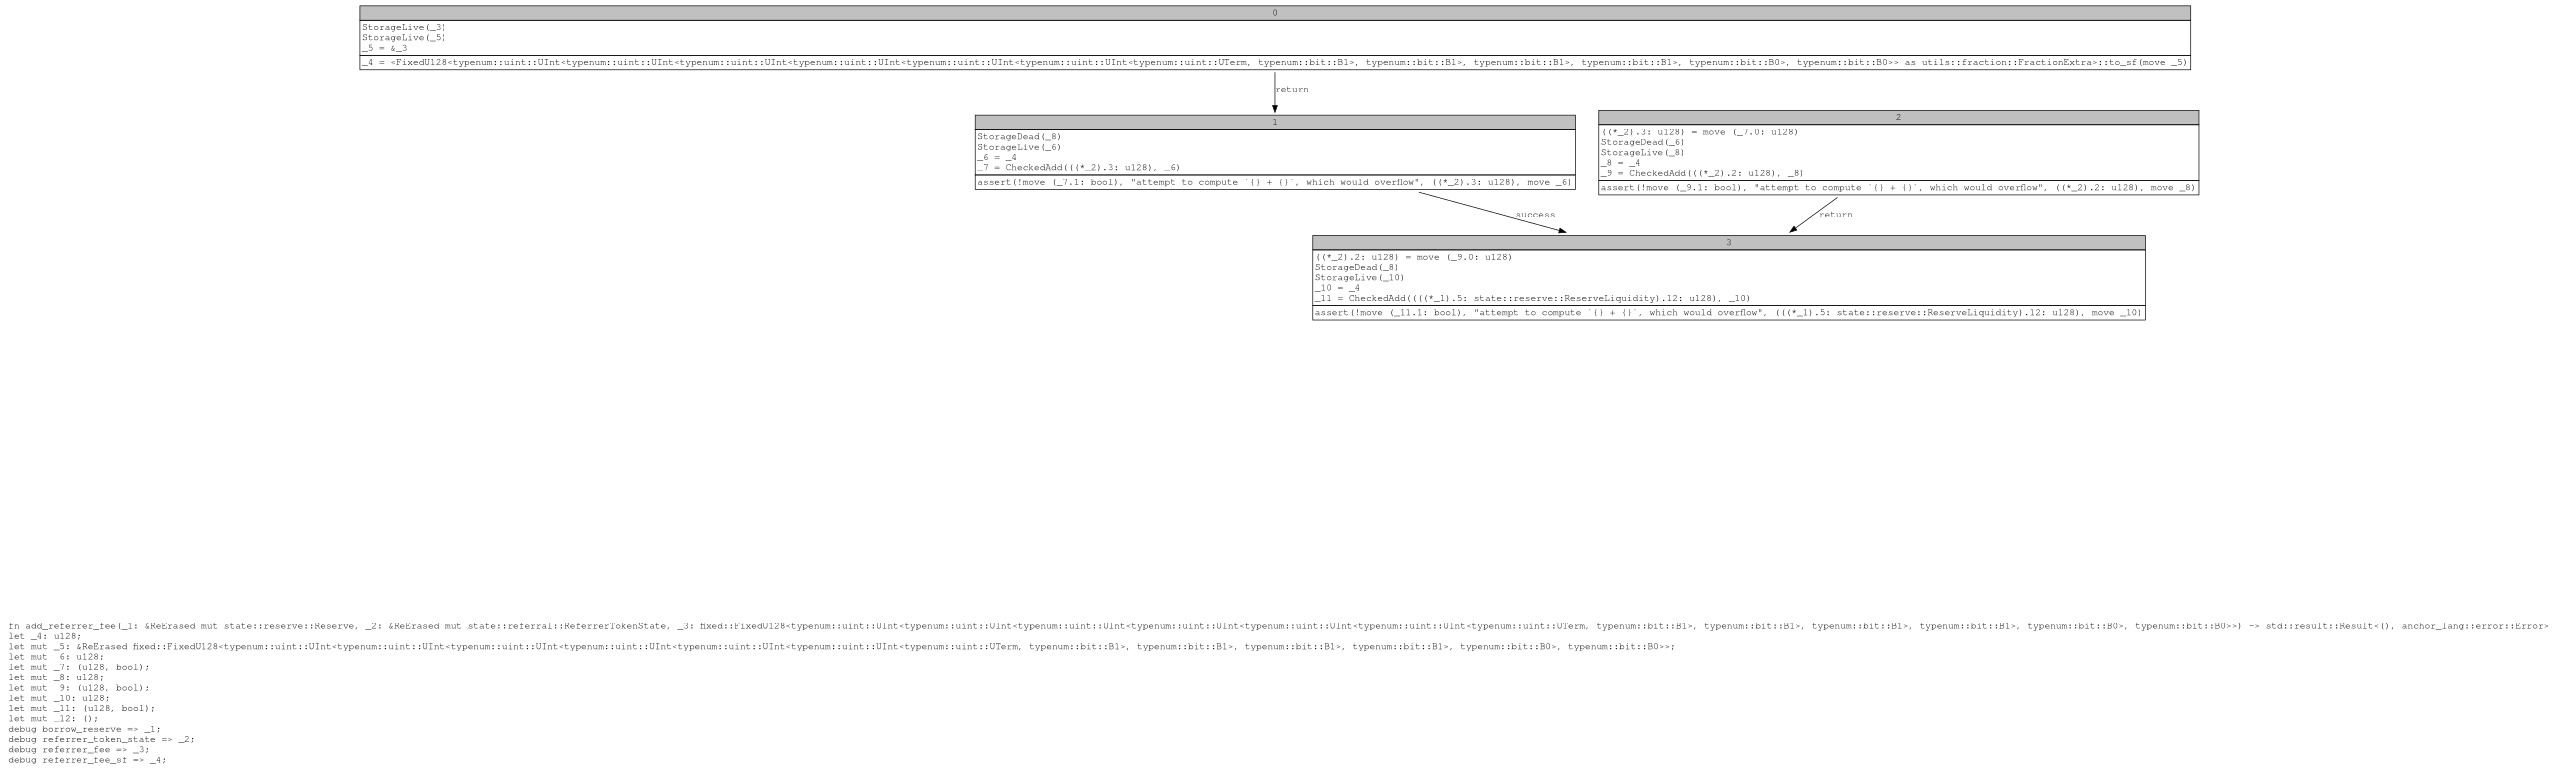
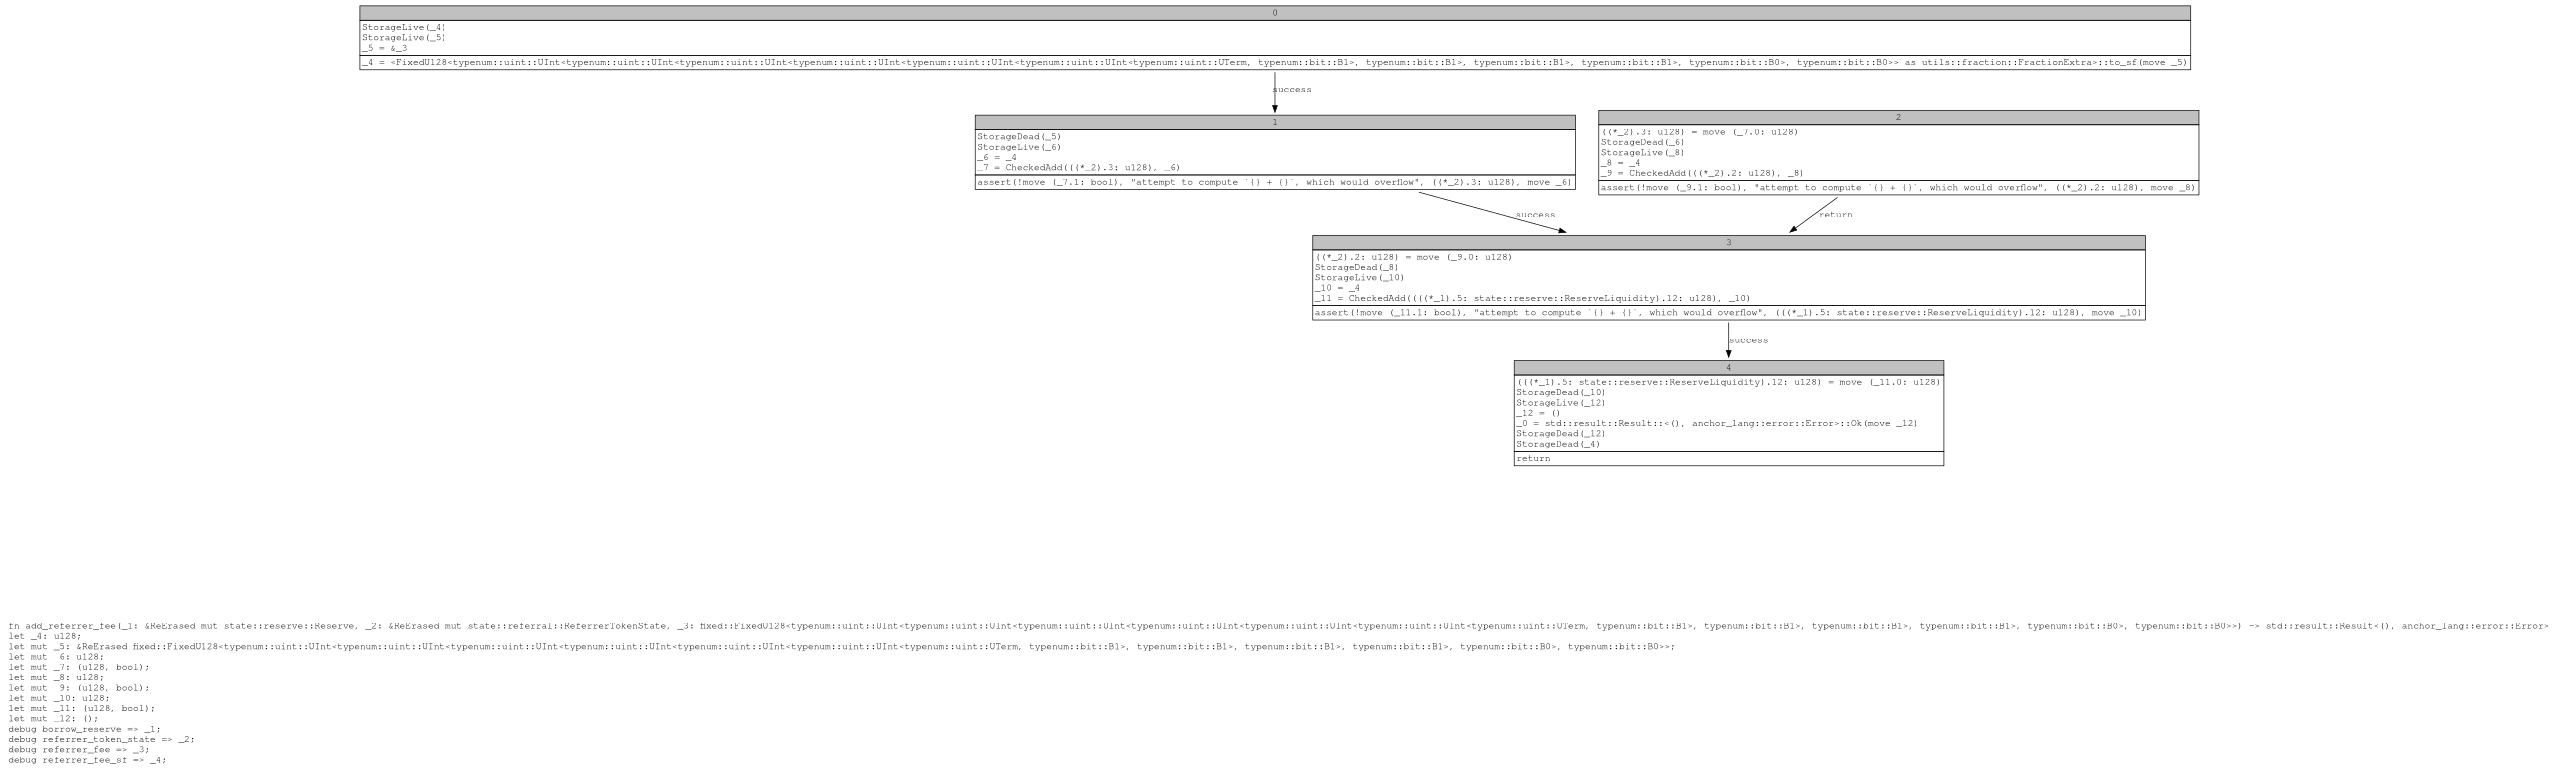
node "0": text "StorageLive(_3)" -> "StorageLive(_4)"
edge "0" -> "1": label "return" -> "success"
node "1": text "StorageDead(_8)" -> "StorageDead(_5)"
node "4": added
